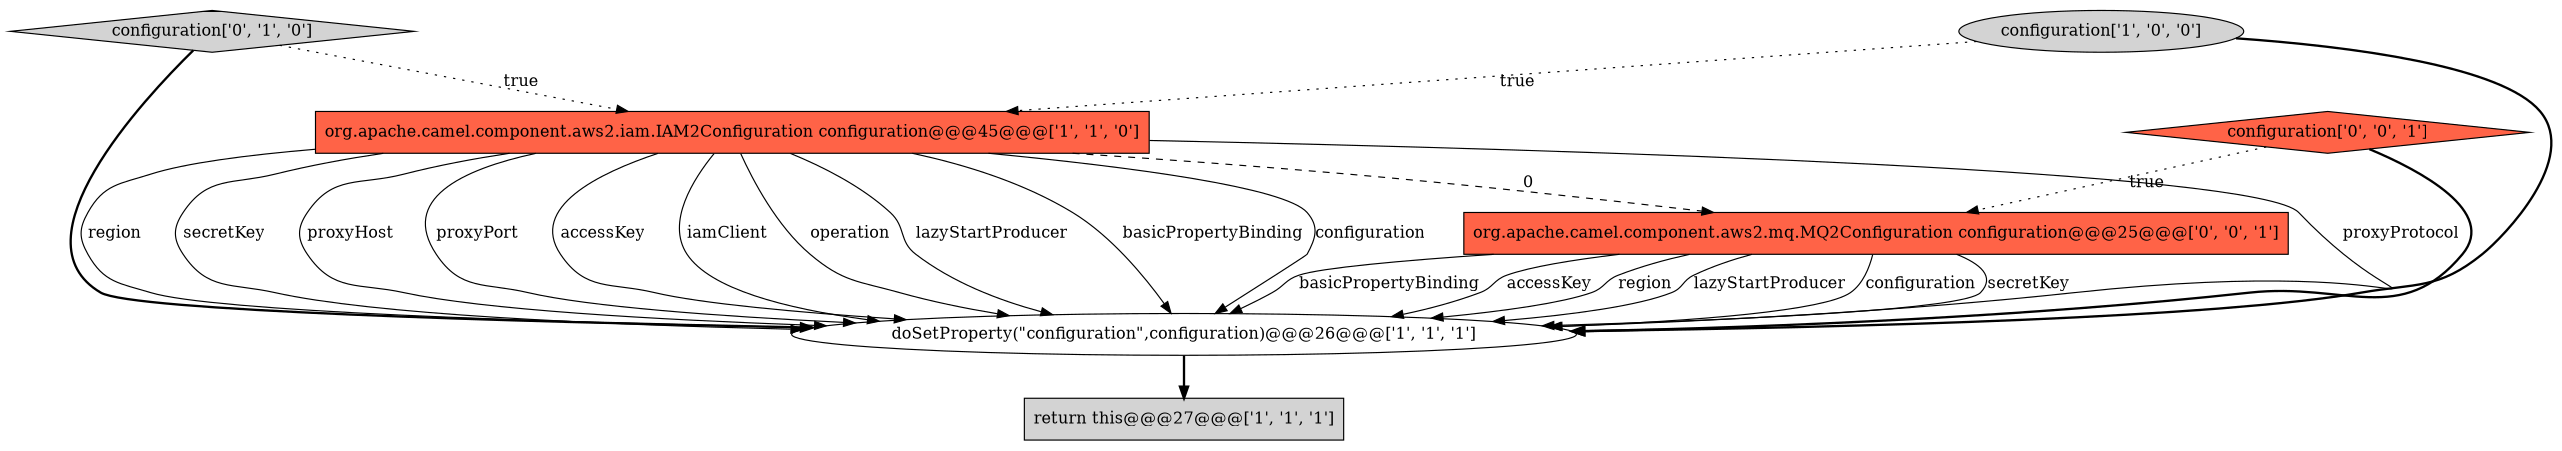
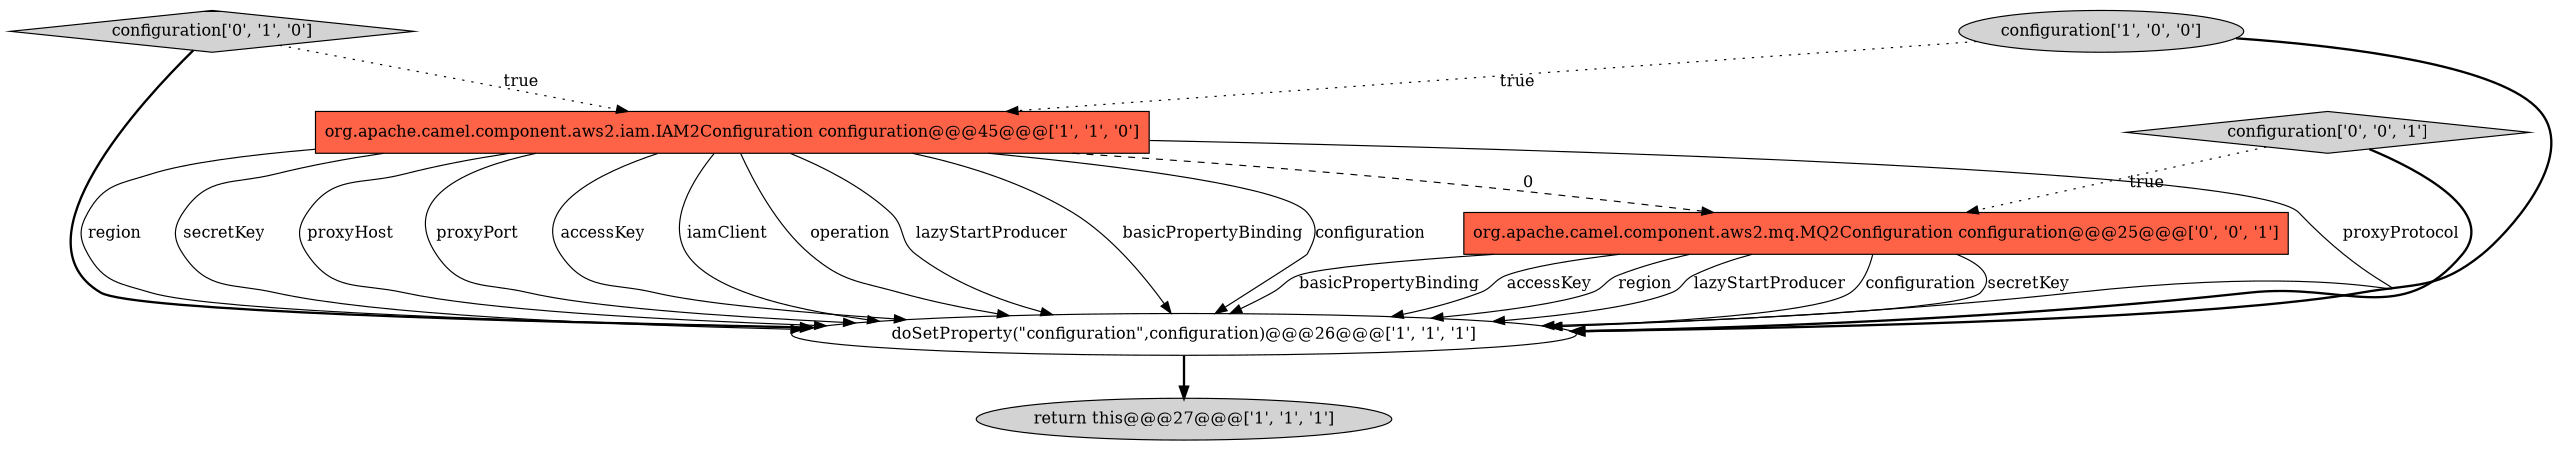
node "configuration['0', '0', '1']": fillcolor tomato -> lightgray
node "return this@@@27@@@['1', '1', '1']": shape box -> ellipse
